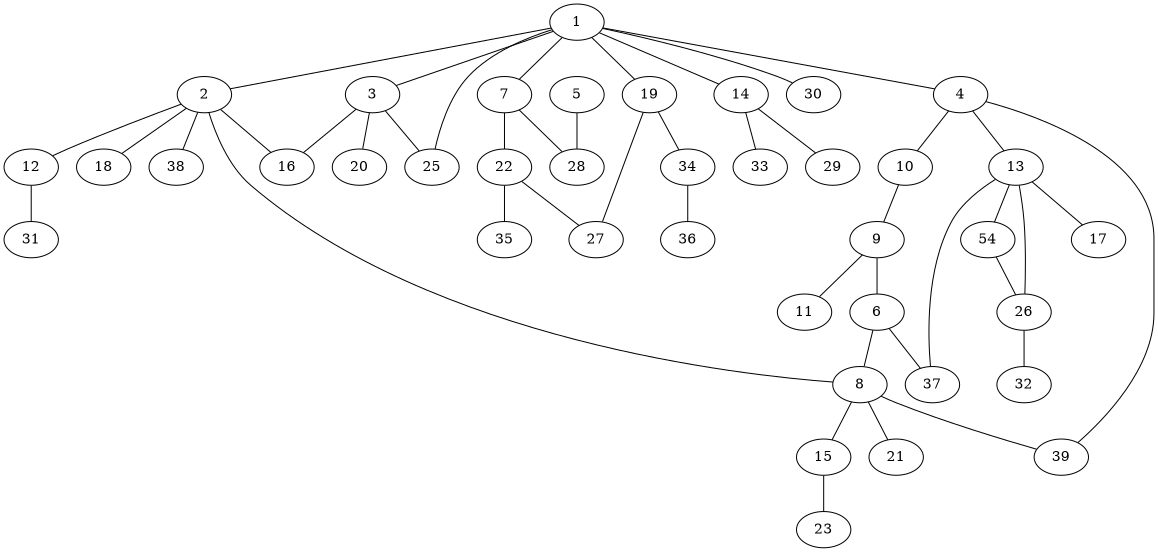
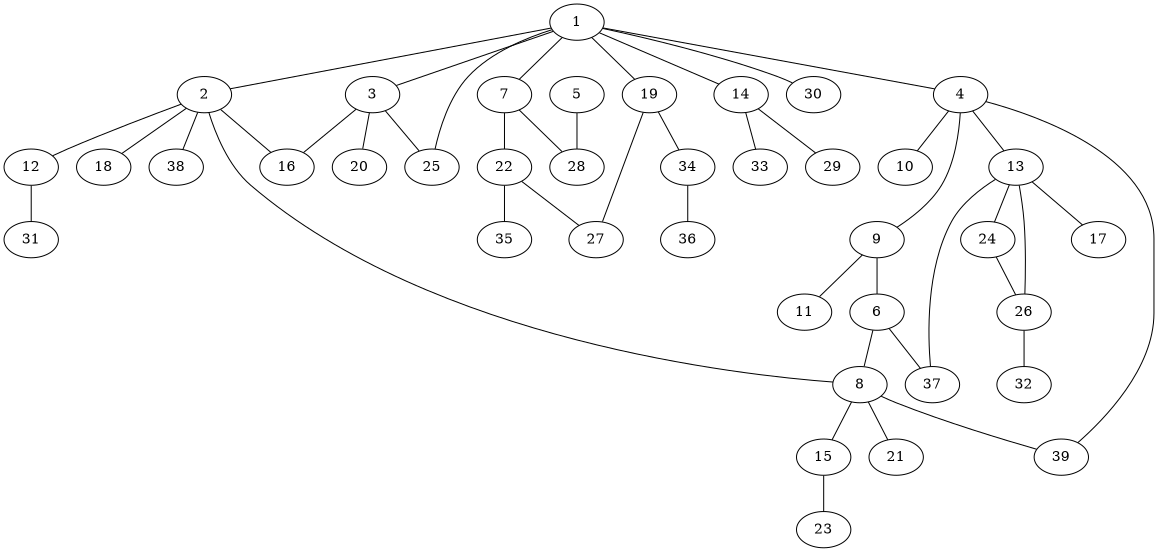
edge "10" -- "9": now "4" -- "9"
node "54": label "54" -> "24"
